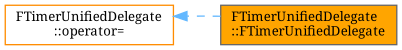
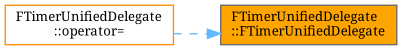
edge "FTimerUnifiedDelegate ::FTimerUnifiedDelegate" -> "FTimerUnifiedDelegate ::operator=": reversed
